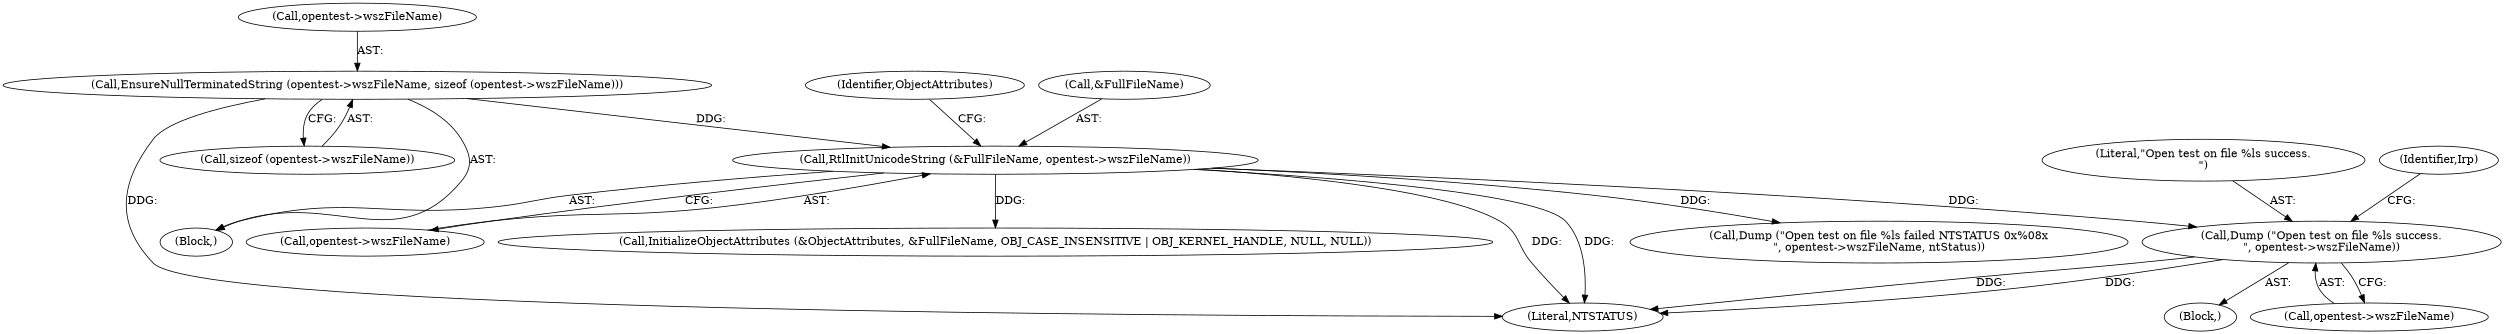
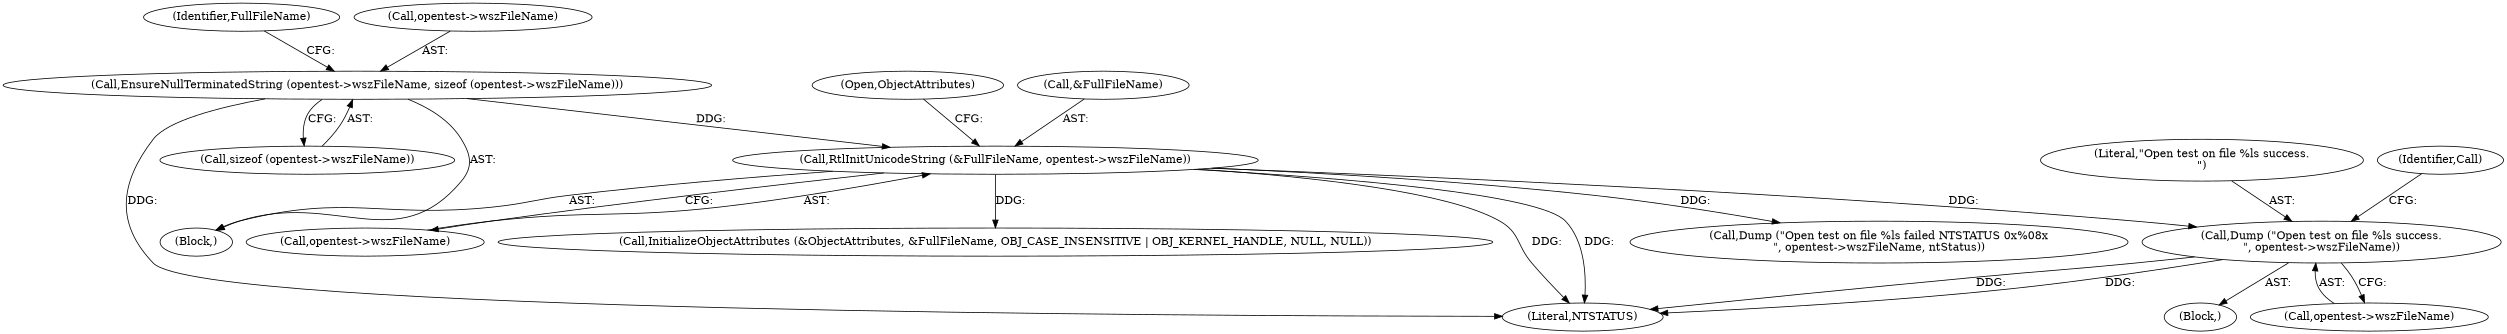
node "(Identifier,FullFileName)": added
node "(Identifier,ObjectAttributes)": label "(Identifier,ObjectAttributes)" -> "(Open,ObjectAttributes)"
node "(Identifier,Irp)": label "(Identifier,Irp)" -> "(Identifier,Call)"
